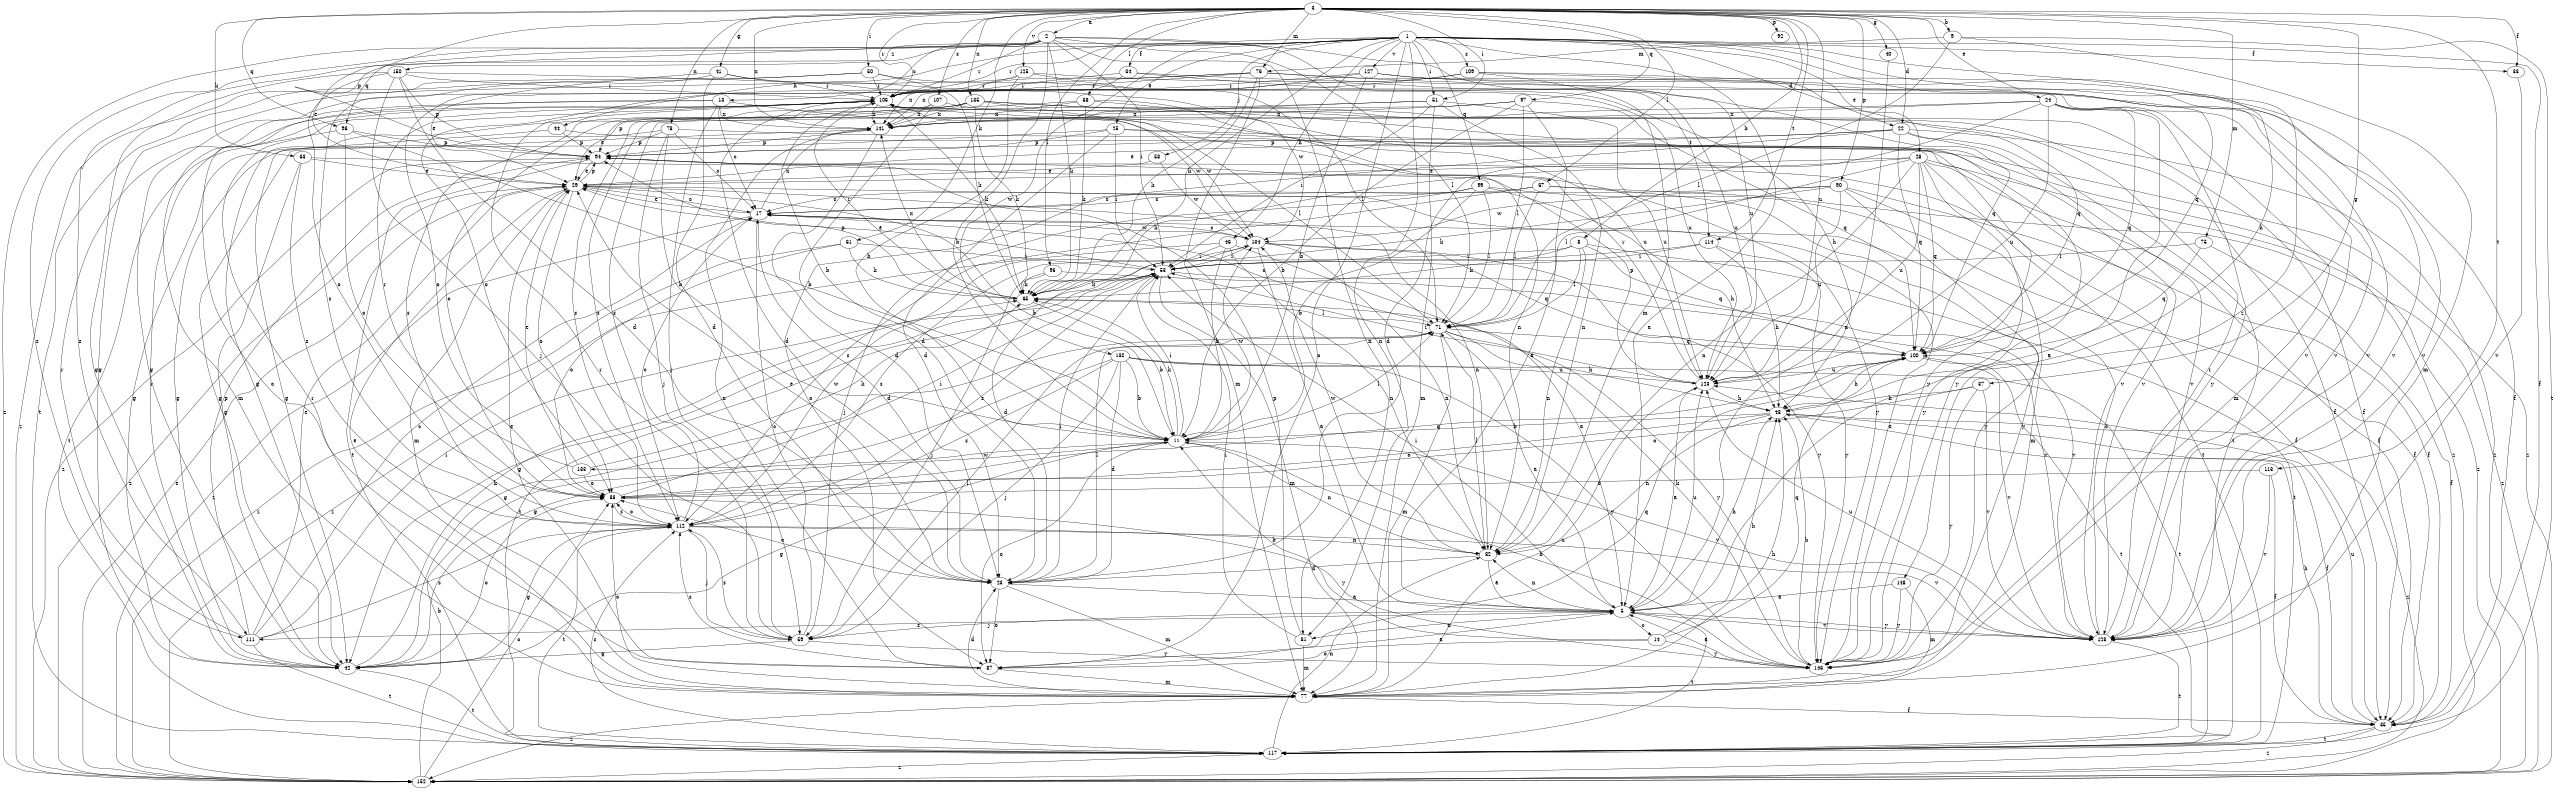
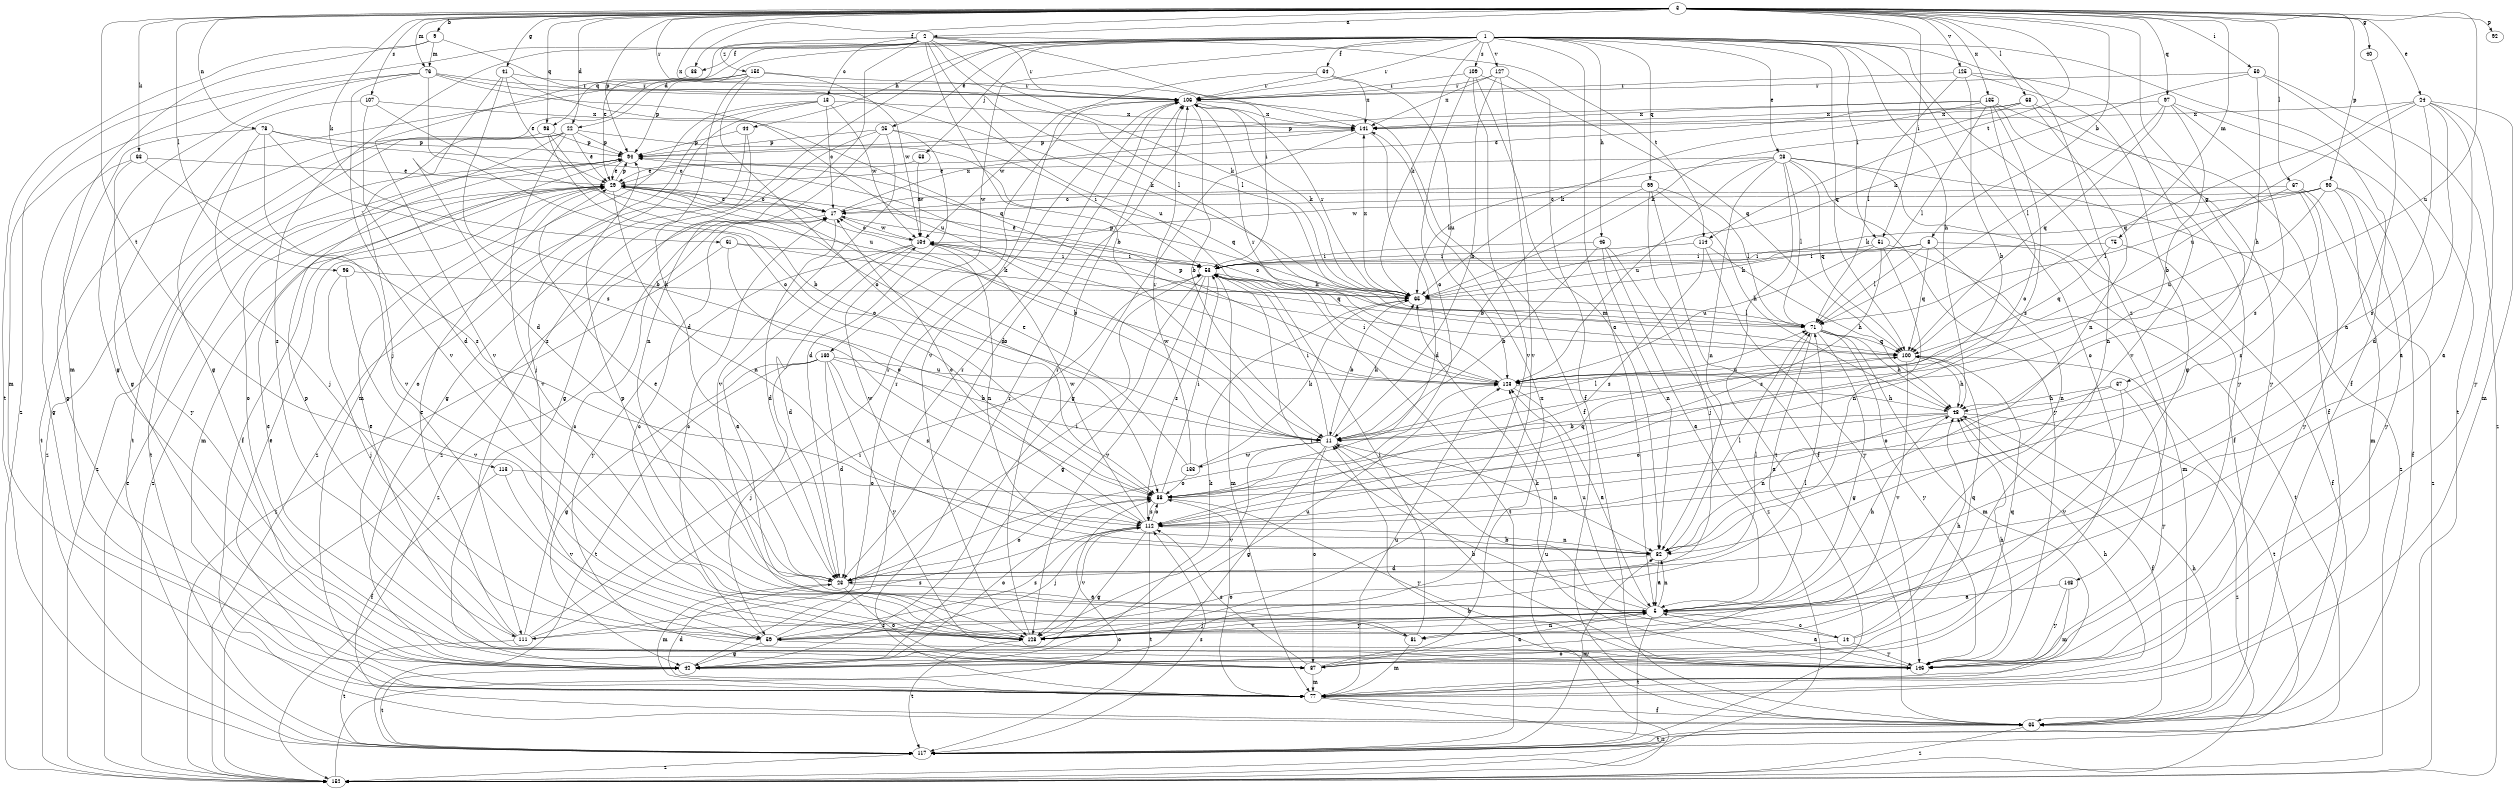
edge "51" -> "141": removed, label "x"
edge "94" -> "35": reversed
